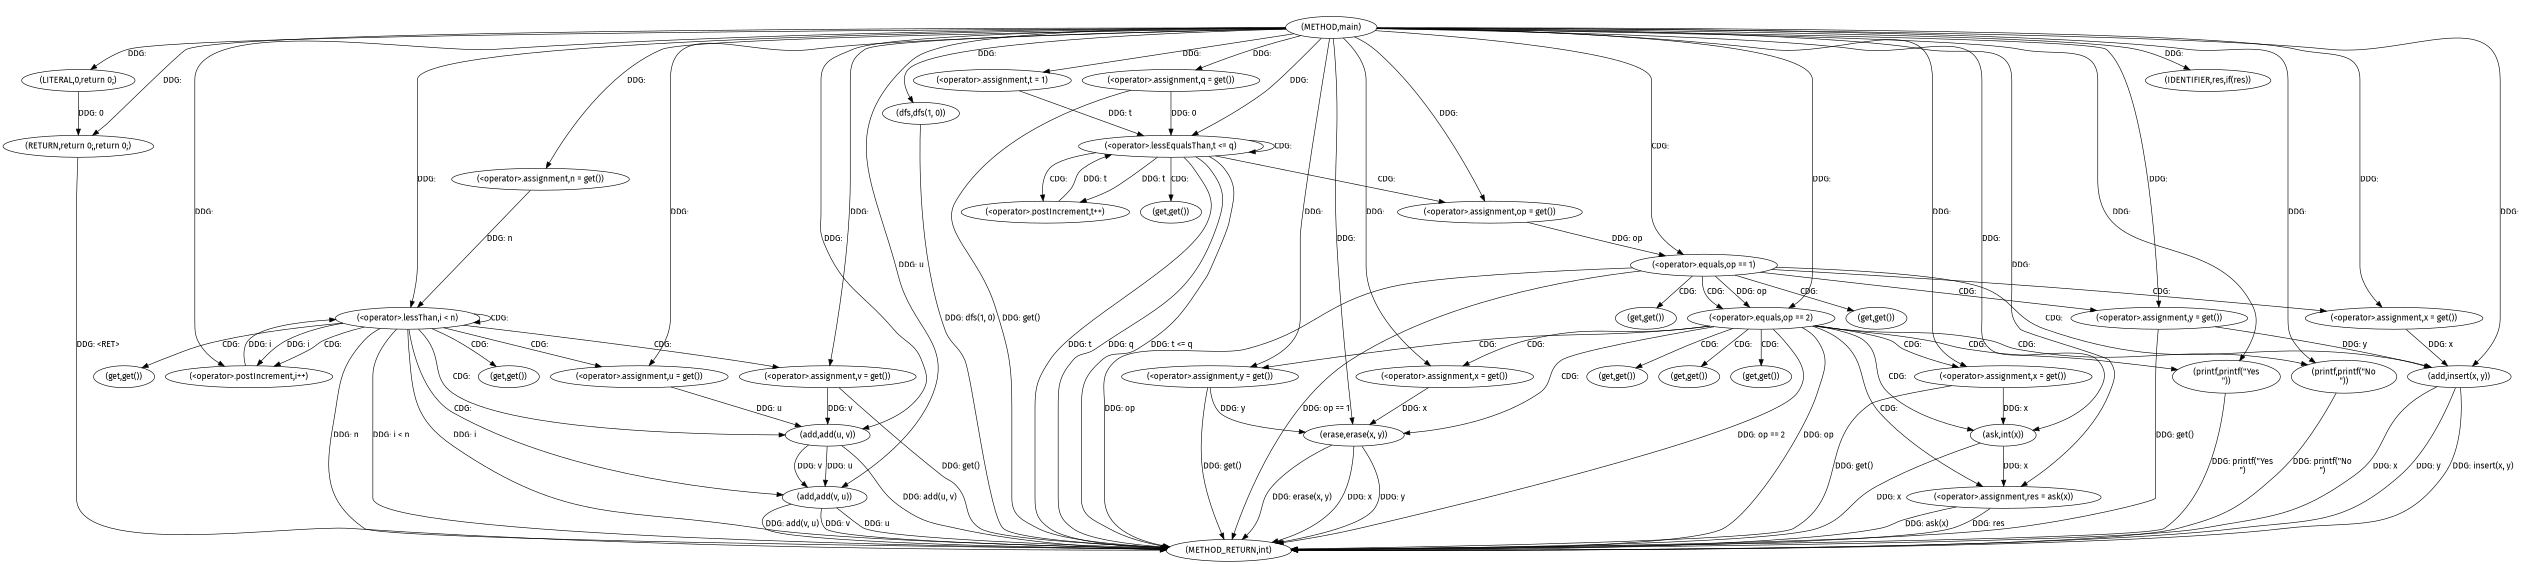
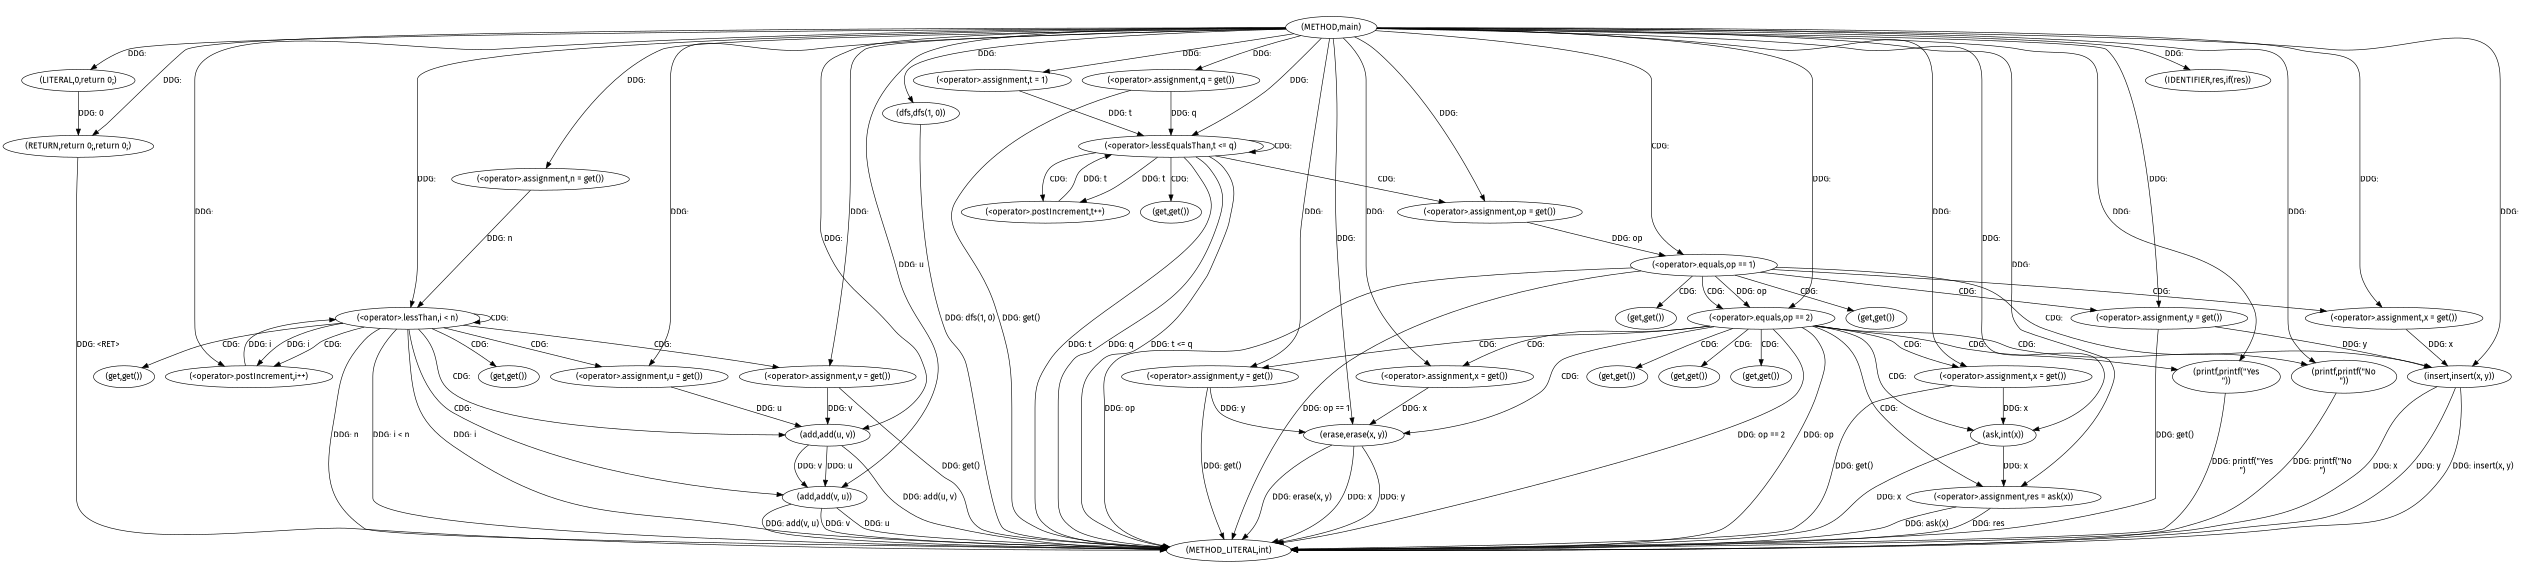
edge "(<operator>.assignment,q = get())" -> "(<operator>.lessEqualsThan,t <= q)": label "DDG: 0" -> "DDG: q"
node "(add,insert(x, y))": label "(add,insert(x, y))" -> "(insert,insert(x, y))"
node "(METHOD_RETURN,int)": label "(METHOD_RETURN,int)" -> "(METHOD_LITERAL,int)"
